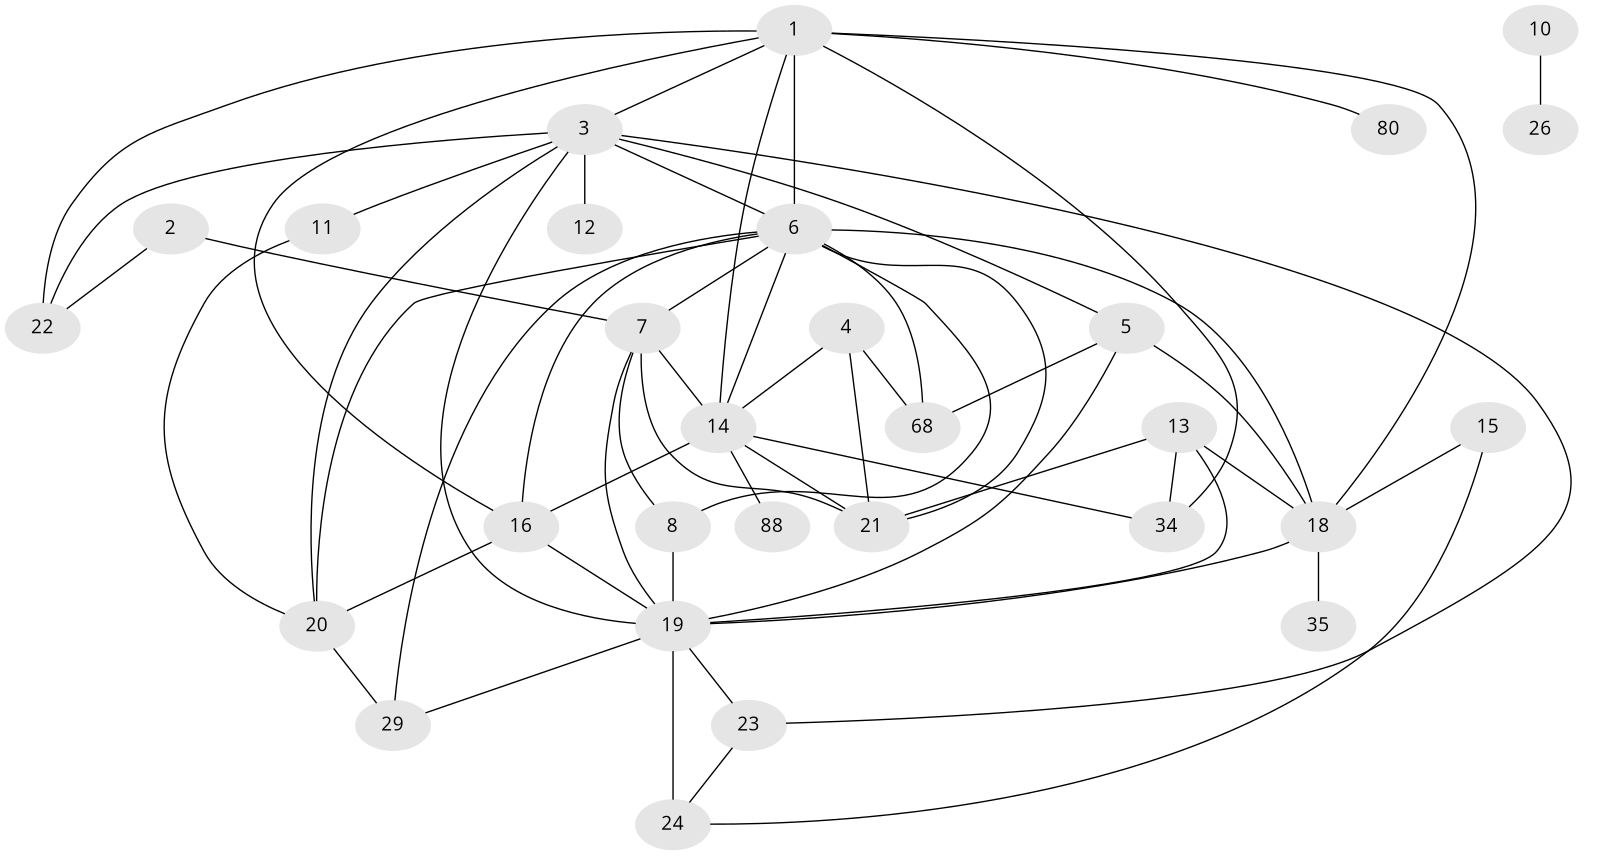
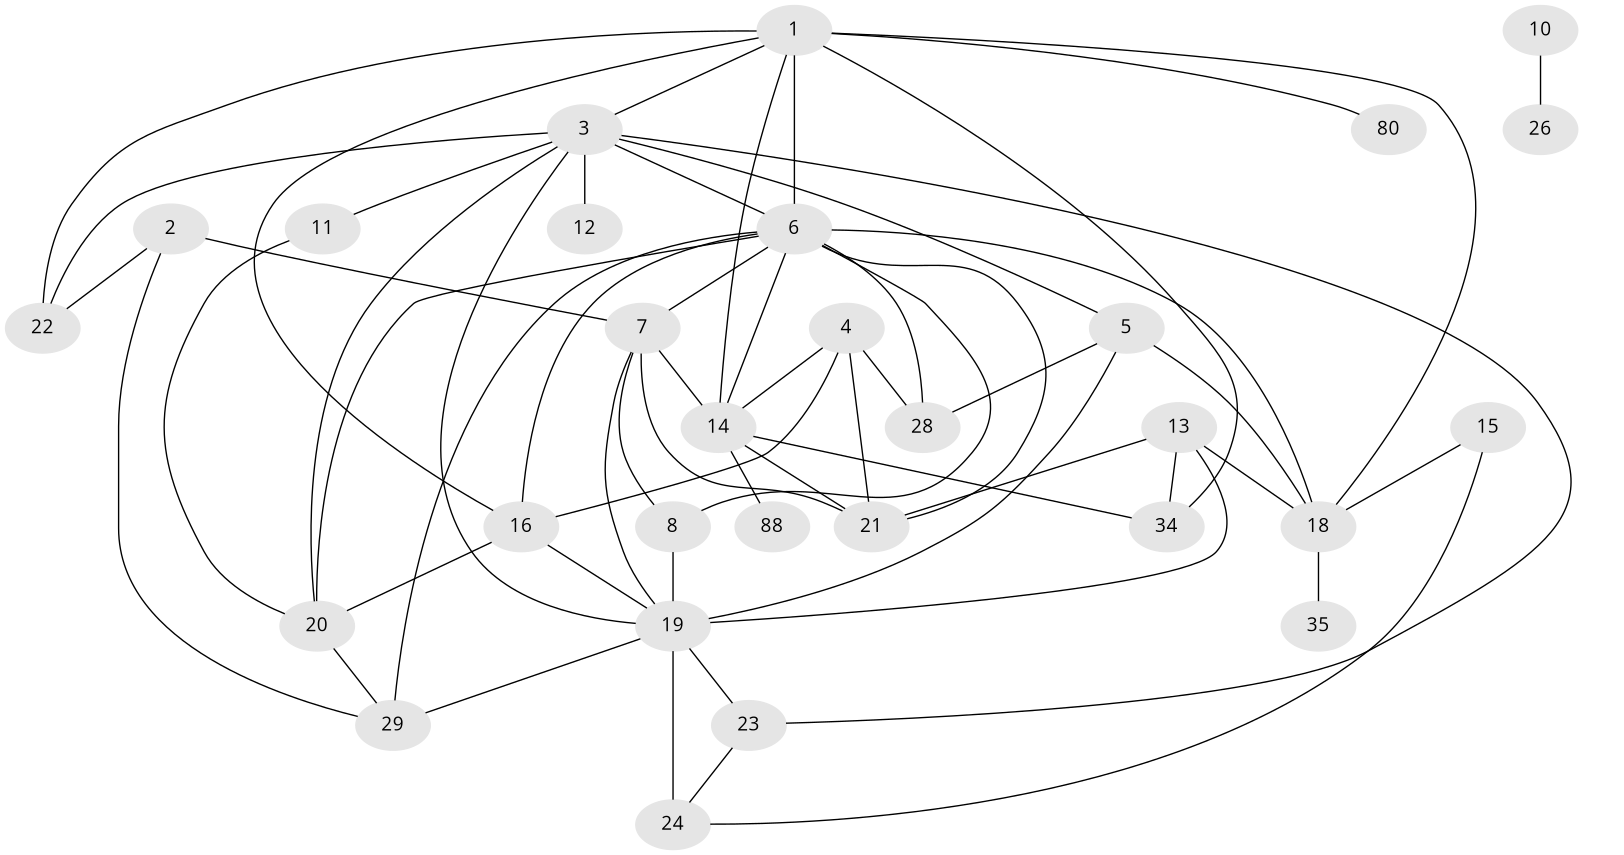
node "68": label "68" -> "28"
edge "14" -- "16": now "4" -- "16"
edge "2" -- "29": added
edge "18" -- "19": removed
